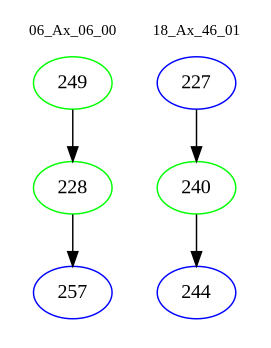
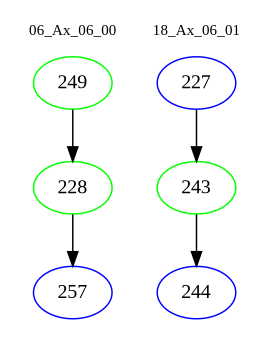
cluster "18_Ax_46_01": label "18_Ax_46_01" -> "18_Ax_06_01"
node "240": label "240" -> "243"
